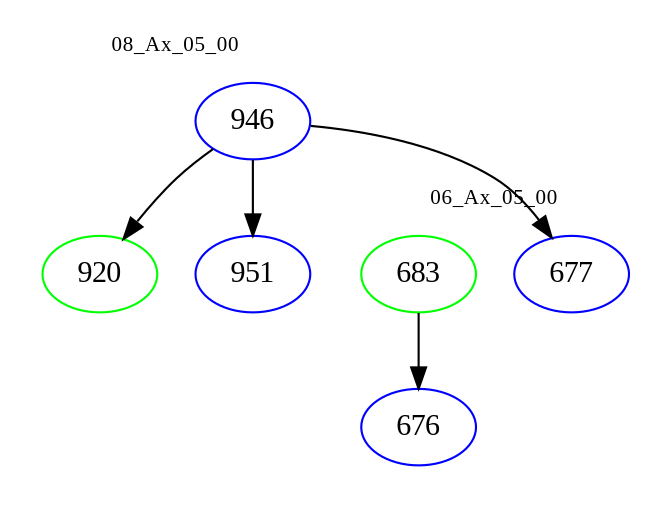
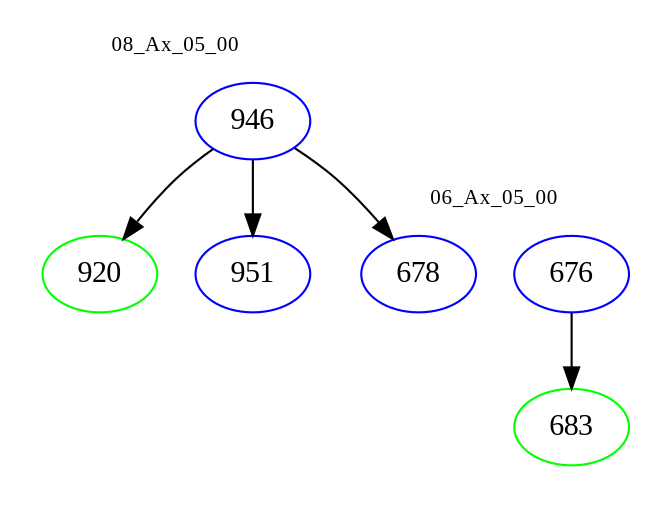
node "677": label "677" -> "678"
edge "683" -> "676": reversed
